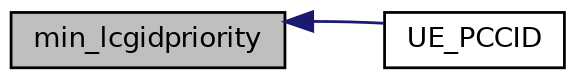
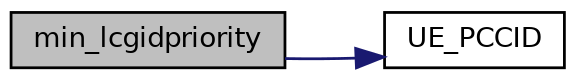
edge "UE_PCCID" -> "min_lcgidpriority": reversed
